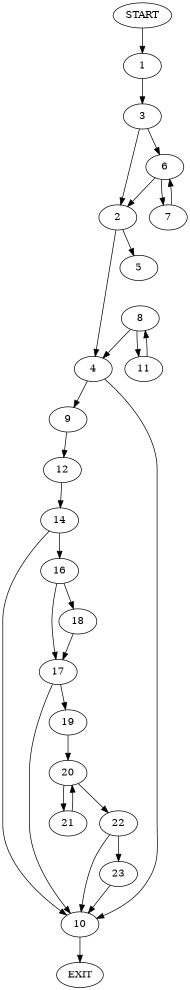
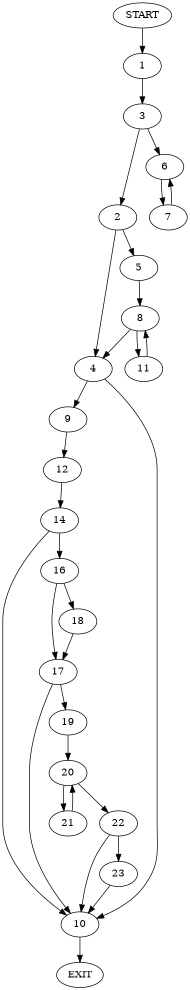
edge "6" -> "2": removed
edge "5" -> "8": added
